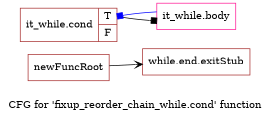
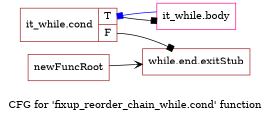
edge "it_while.cond" -> "while.end.exitStub": added
